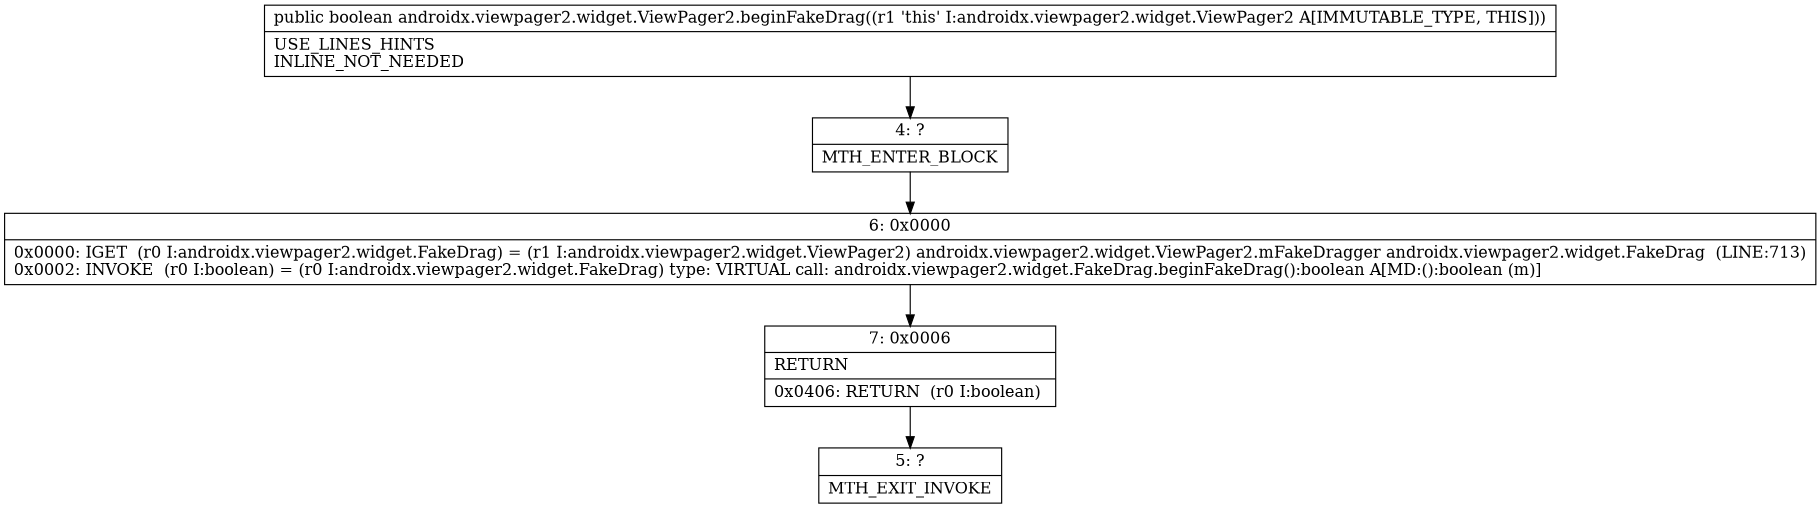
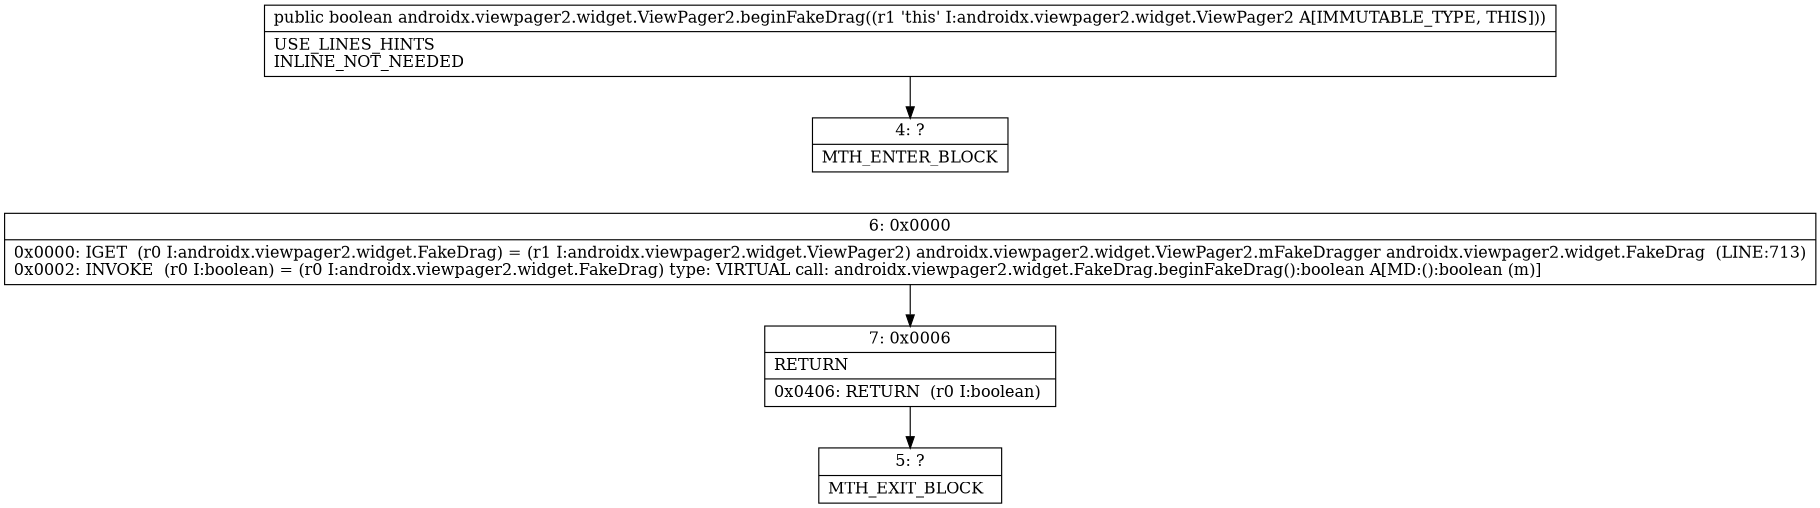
edge "4: ?" -> "6: 0x0000": removed
node "5: ?": text "MTH_EXIT_INVOKE" -> "MTH_EXIT_BLOCK"
